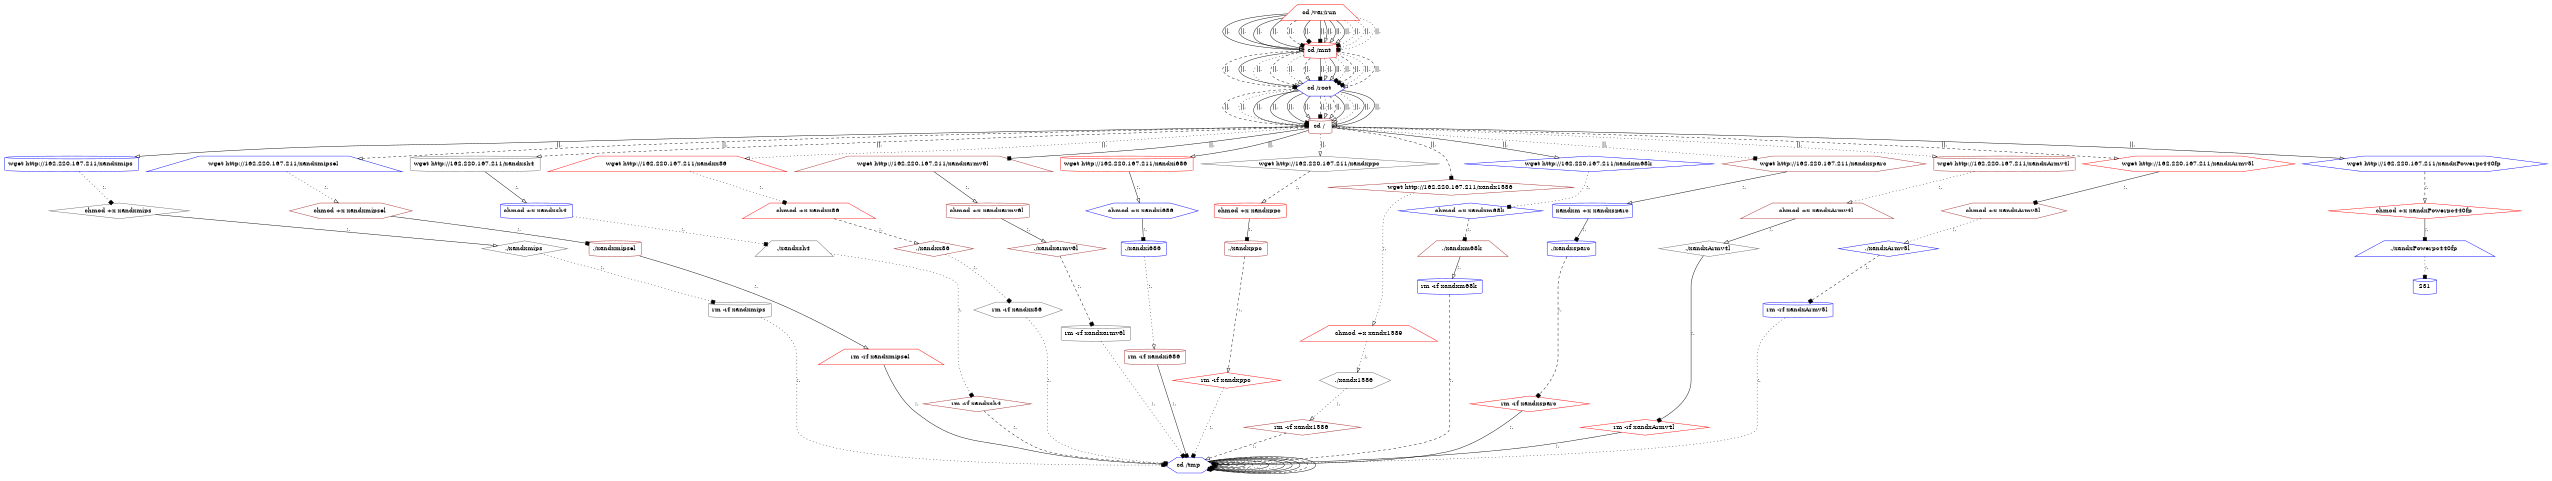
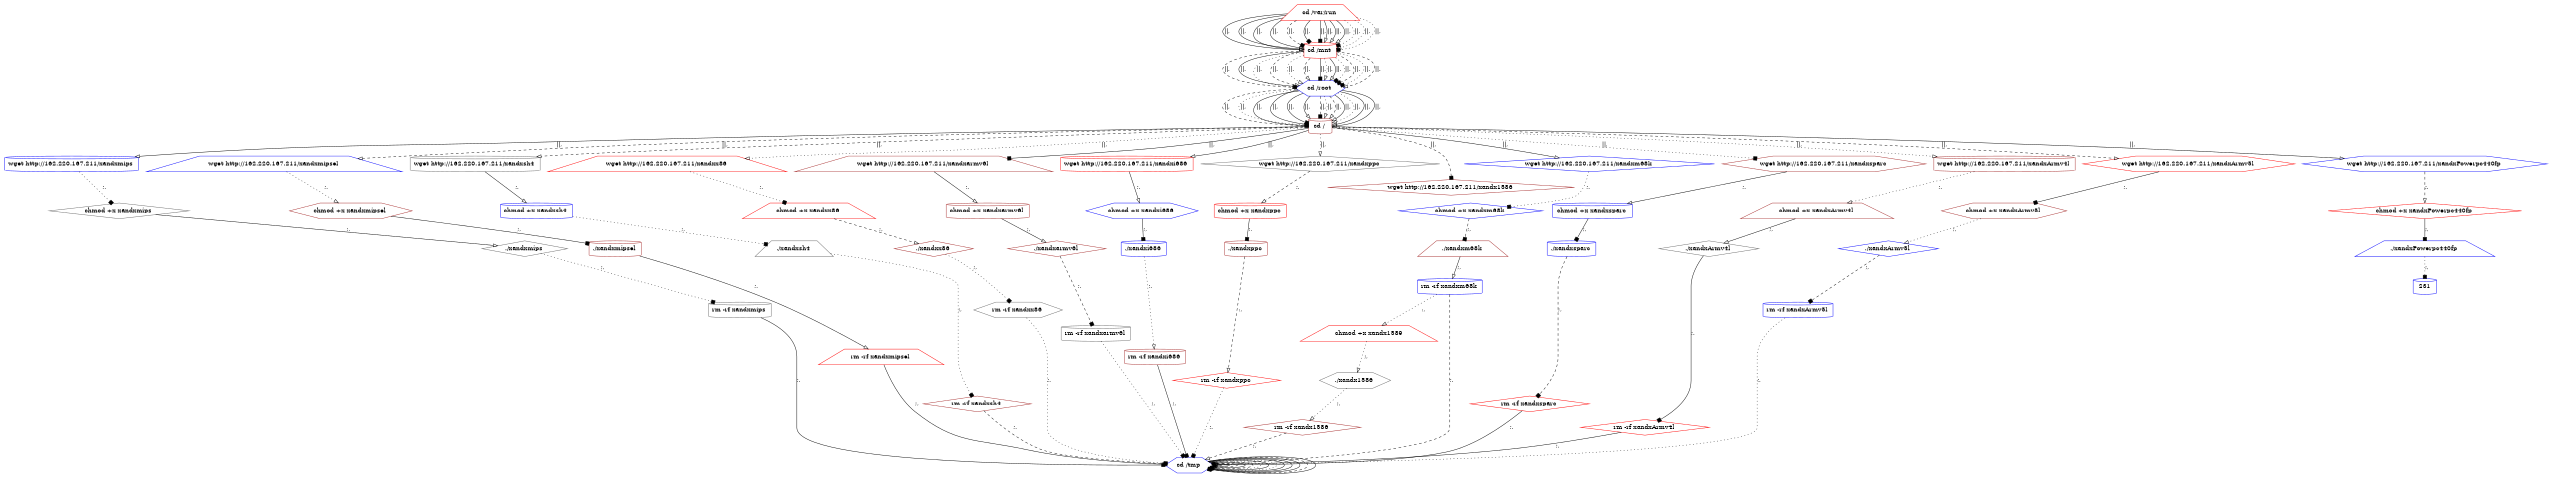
node "xandxm +x xandxsparc": label "xandxm +x xandxsparc" -> "chmod +x xandxsparc"
edge "wget http://162.220.167.211/xandx1586" -> "chmod +x xandx1589": now "rm -rf xandxm68k" -> "chmod +x xandx1589"
edge "rm -rf xandxmips" -> "cd /tmp": style dotted -> solid
